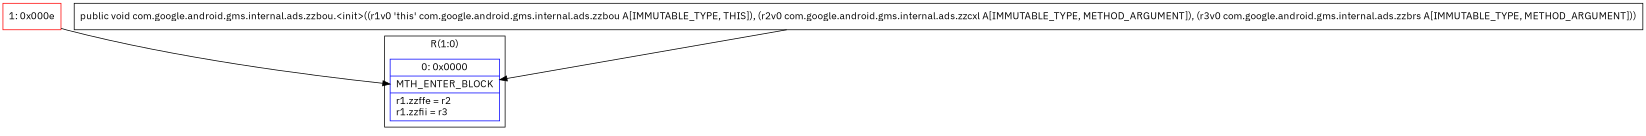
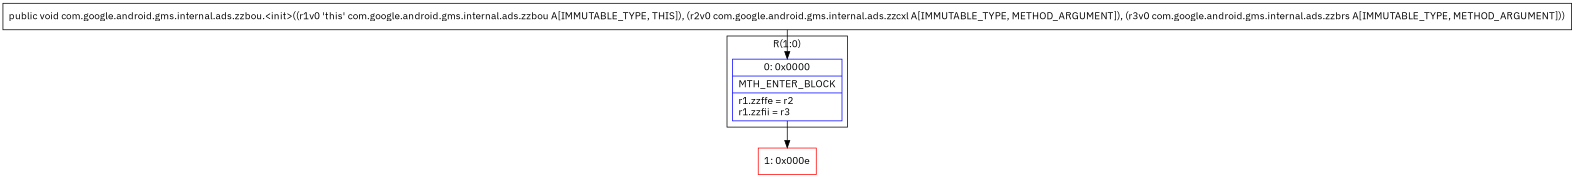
edge "1: 0x000e" -> "0: 0x0000": reversed
